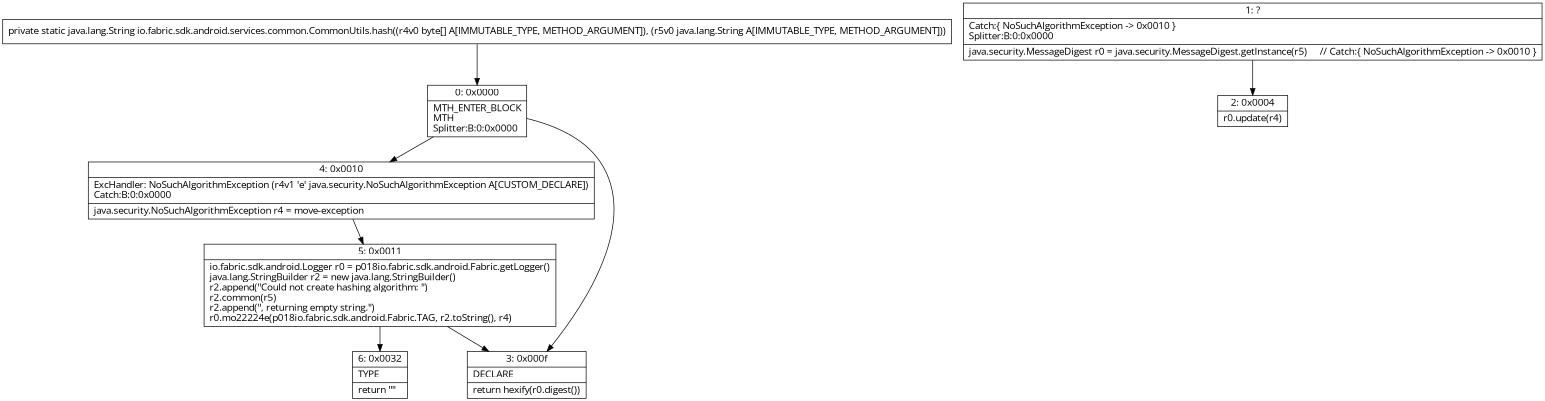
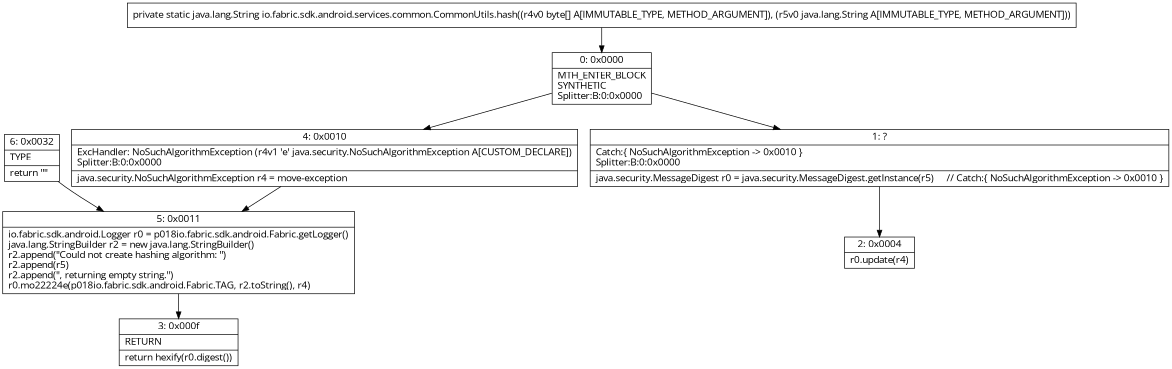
node "0: 0x0000": text "MTH" -> "SYNTHETIC"
node "4: 0x0010": text "Catch:B:0:0x0000" -> "Splitter:B:0:0x0000"
edge "0: 0x0000" -> "3: 0x000f": now "0: 0x0000" -> "1: ?"
node "5: 0x0011": text "r2.common(r5)" -> "r2.append(r5)"
edge "5: 0x0011" -> "6: 0x0032": reversed
node "3: 0x000f": text "DECLARE" -> "RETURN"
